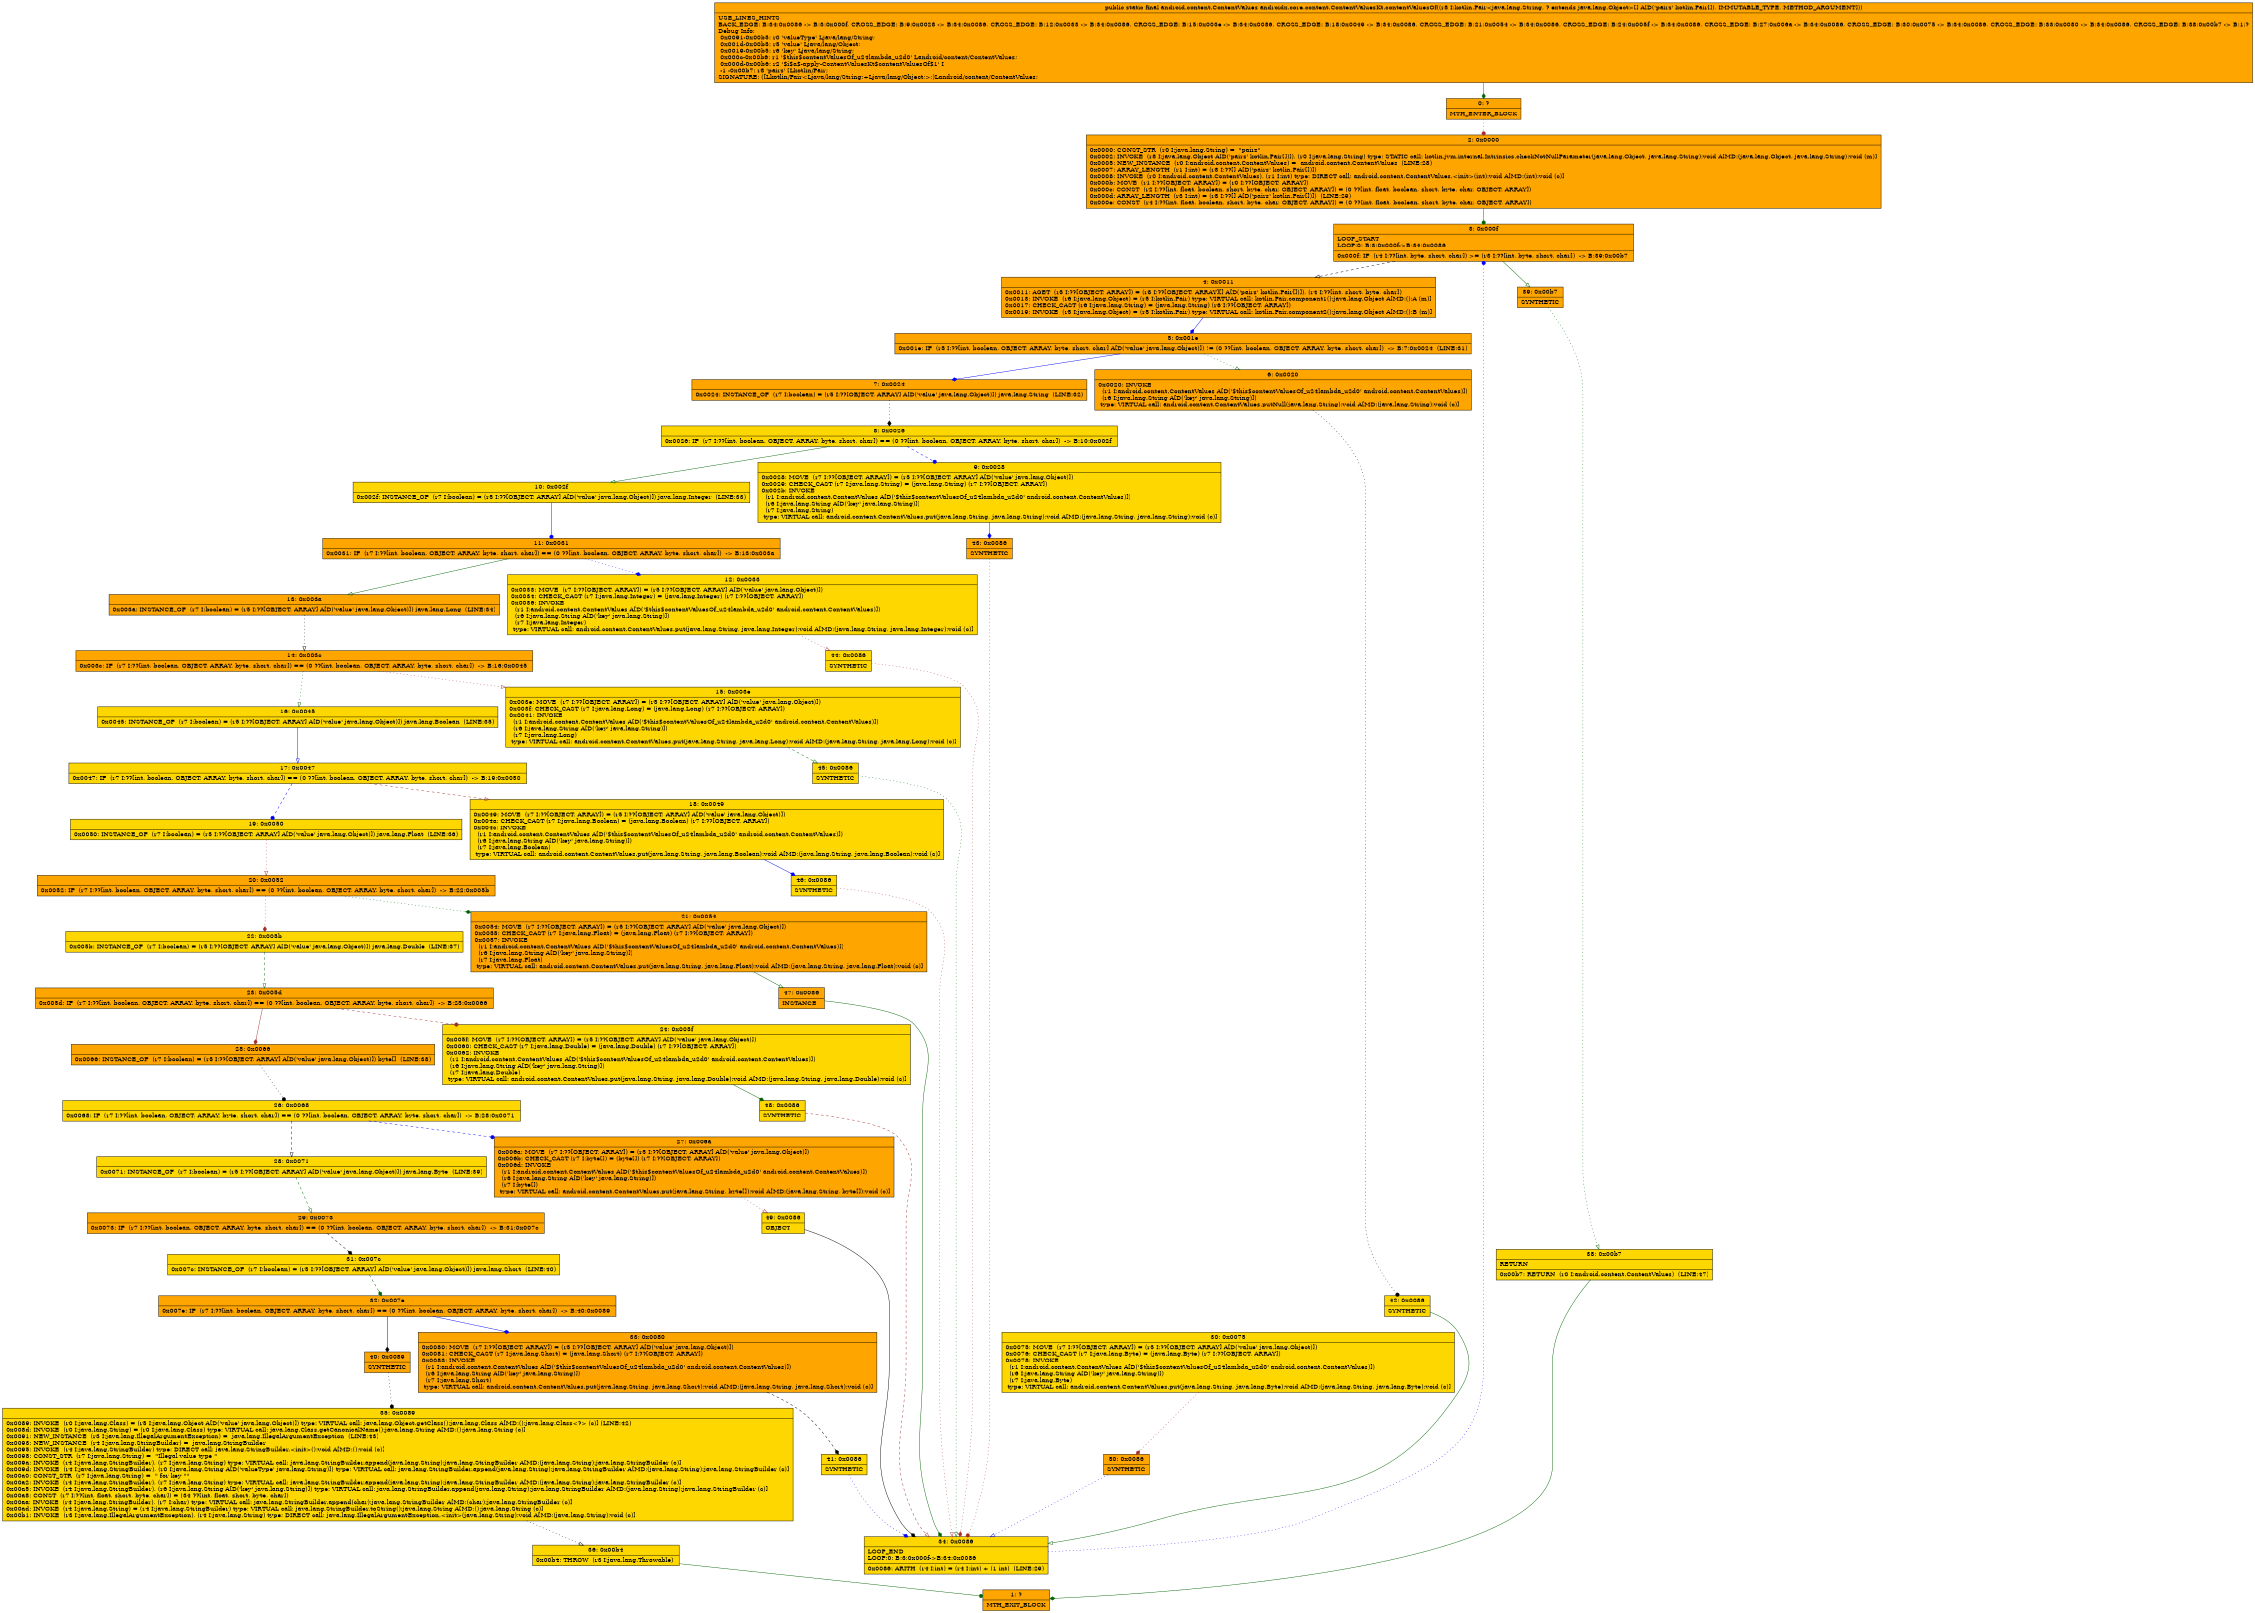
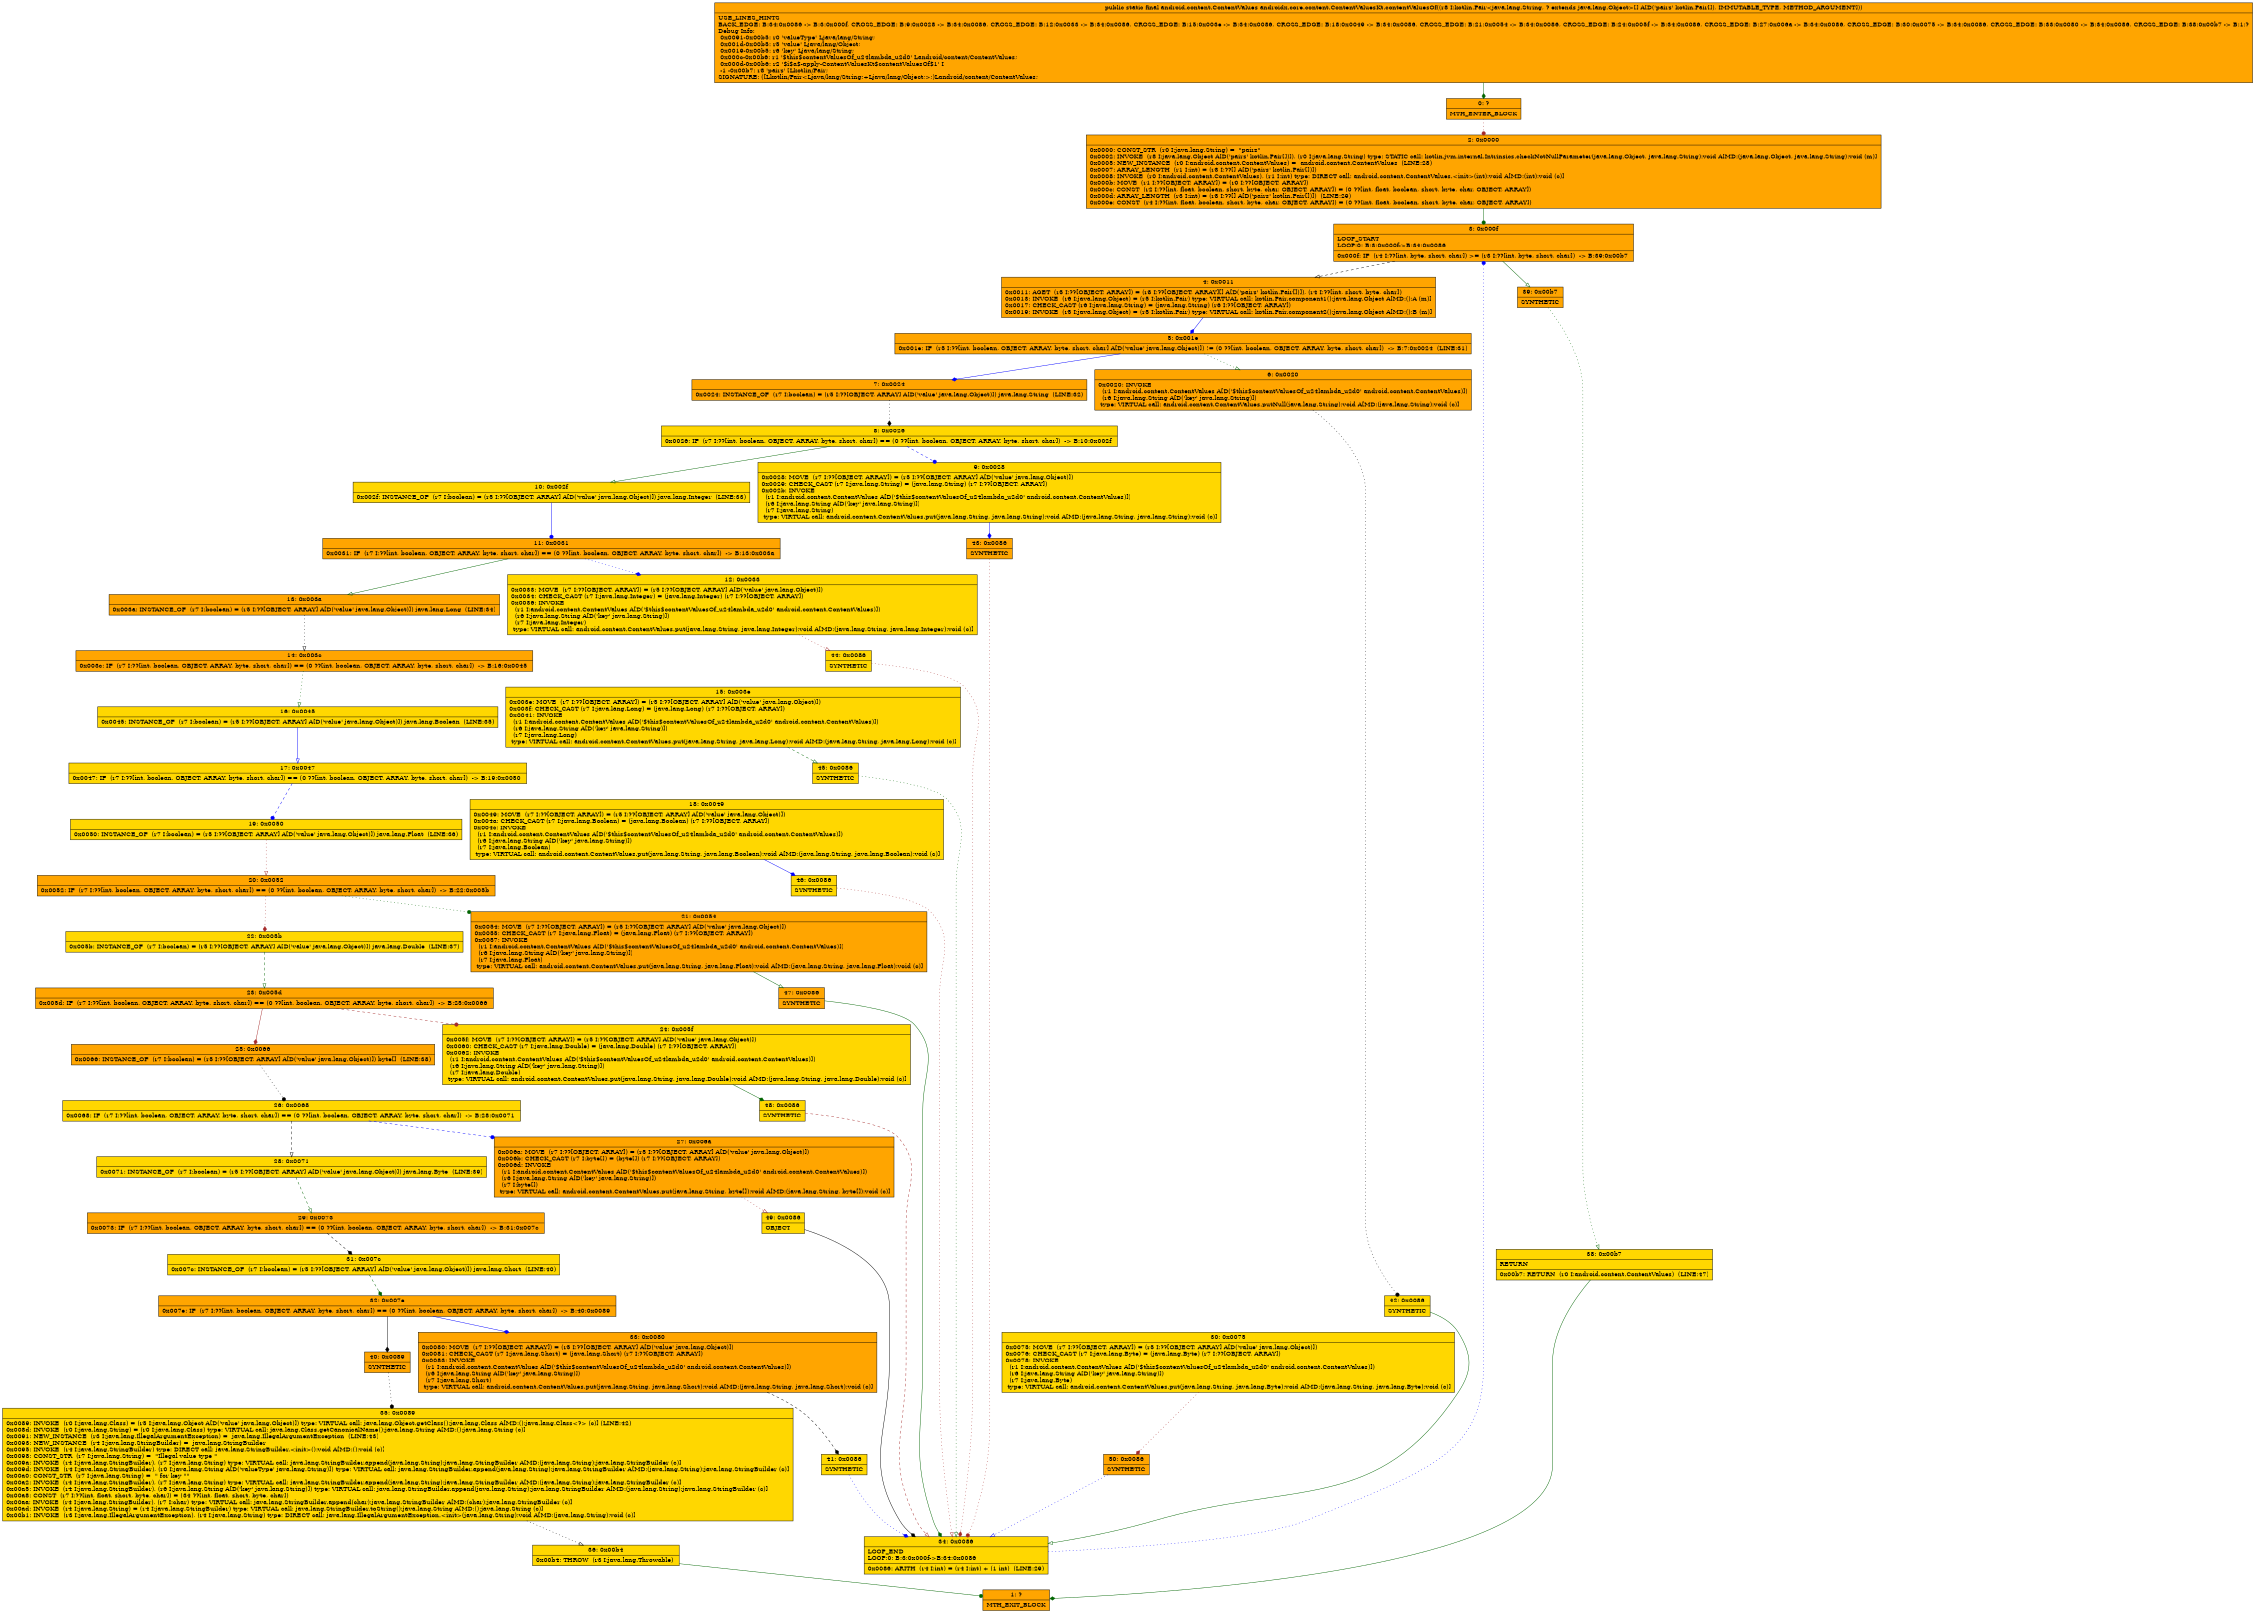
edge "14: 0x003c" -> "15: 0x003e": removed
edge "17: 0x0047" -> "18: 0x0049": removed
edge "20: 0x0052" -> "21: 0x0054": arrowhead diamond -> dot
node "47: 0x0086": text "INSTANCE" -> "SYNTHETIC"
